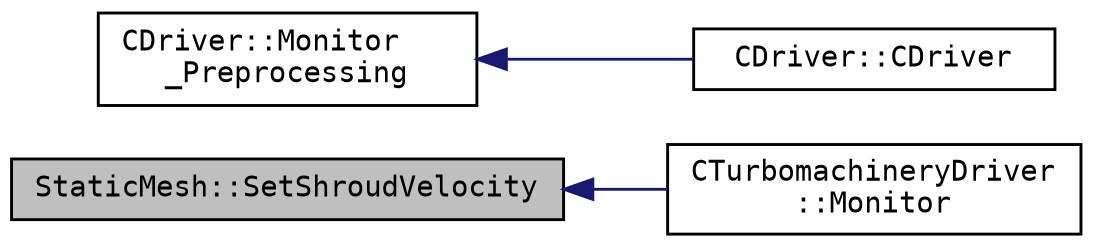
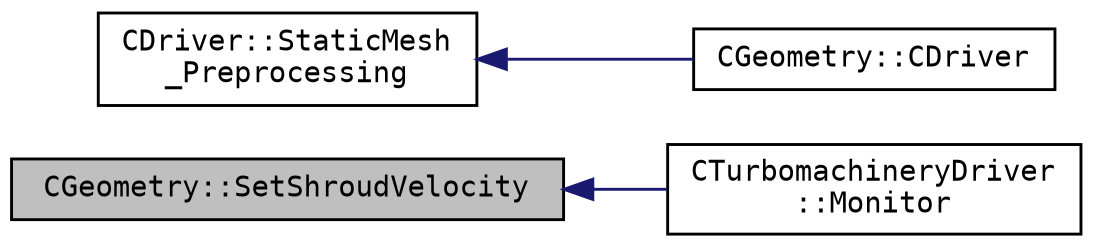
node "CDriver::Monitor _Preprocessing": label "CDriver::Monitor _Preprocessing" -> "CDriver::StaticMesh _Preprocessing"
node "CDriver::CDriver": label "CDriver::CDriver" -> "CGeometry::CDriver"
node "StaticMesh::SetShroudVelocity": label "StaticMesh::SetShroudVelocity" -> "CGeometry::SetShroudVelocity"
